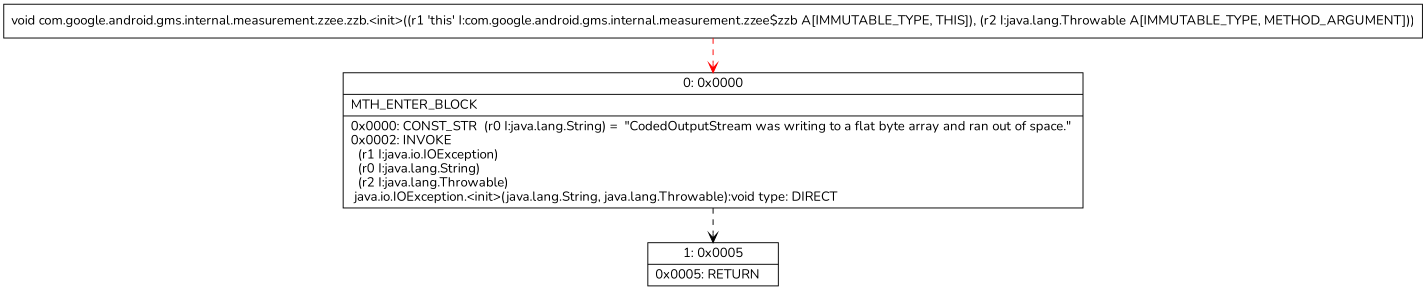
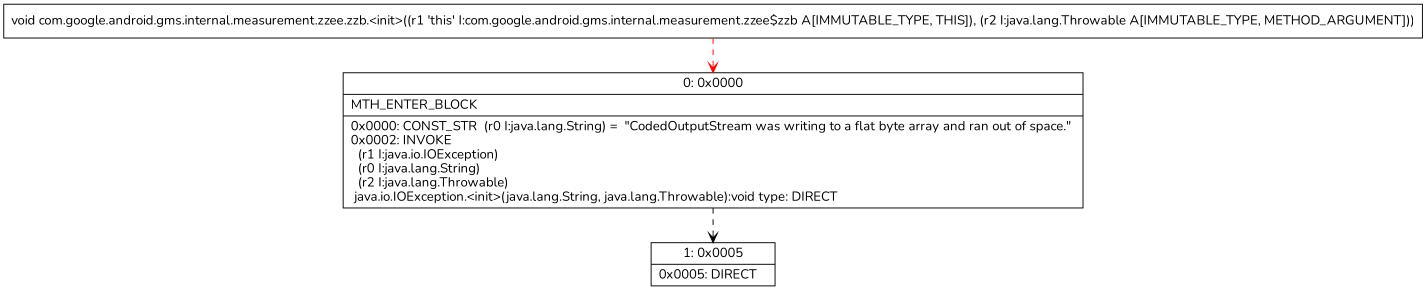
node "1: 0x0005": text "0x0005: RETURN" -> "0x0005: DIRECT"
